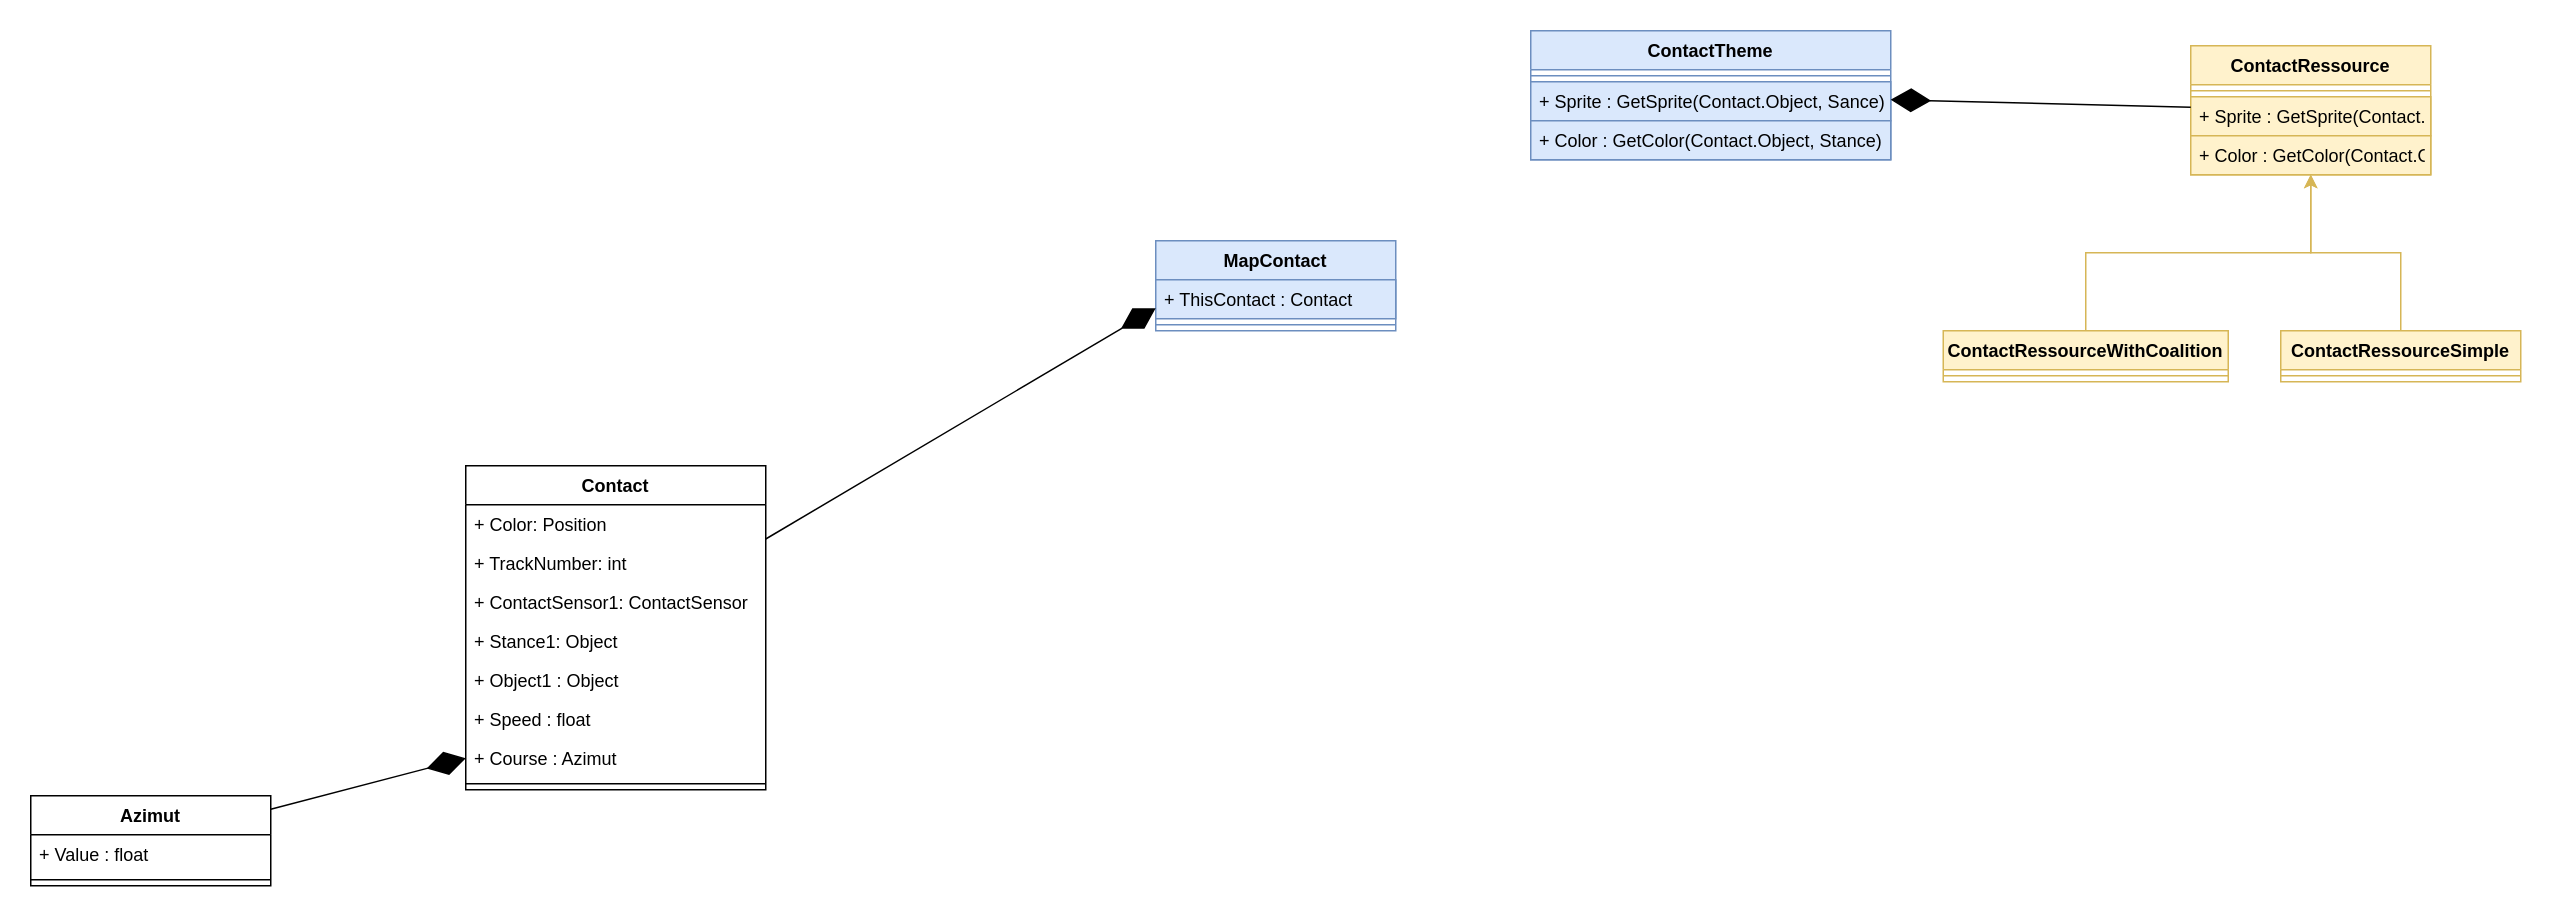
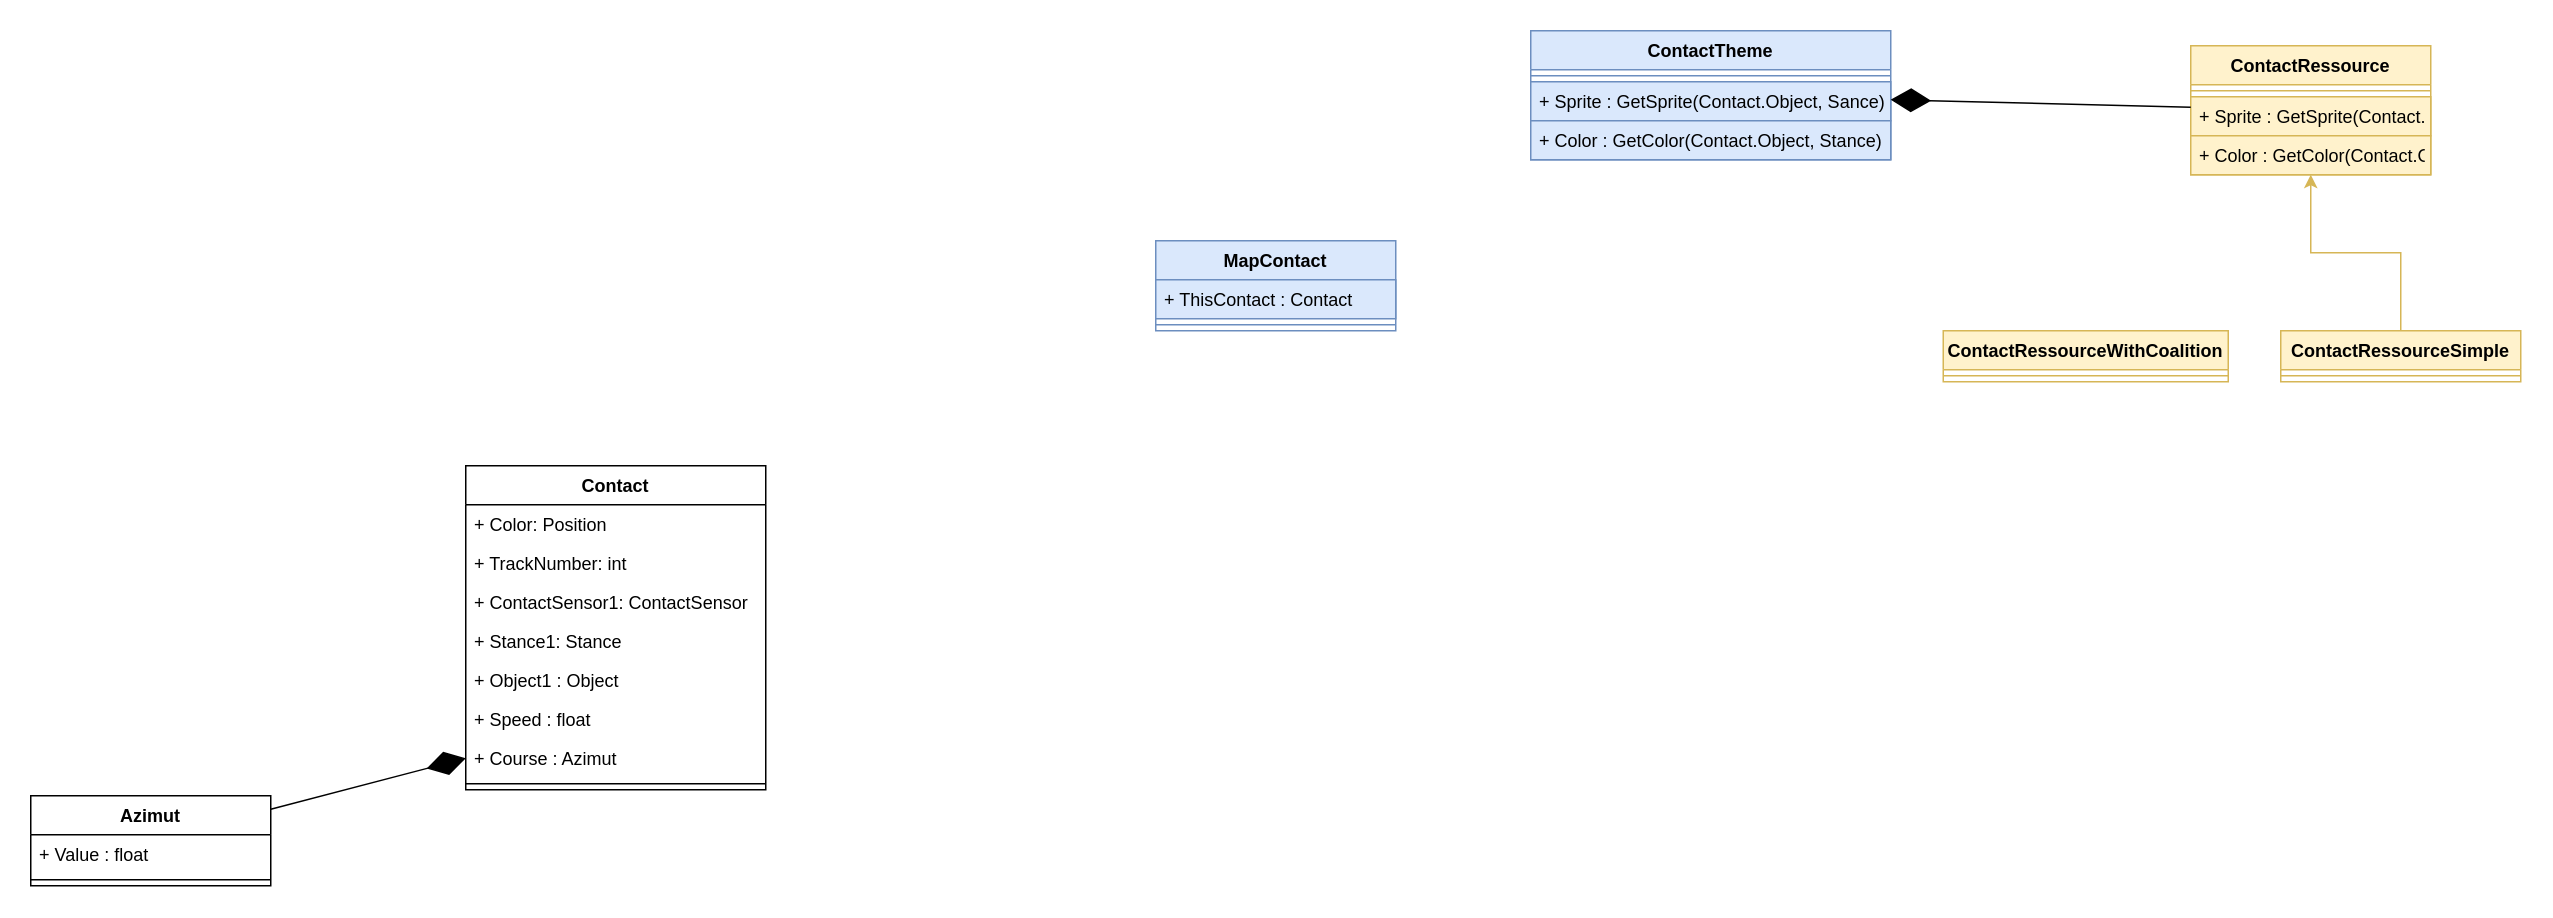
edge "ContactRessourceWithCoalition" -> "ContactRessource": removed
edge "Contact" -> "MapContact": removed
node "+ Stance1: Object": label "+ Stance1: Object" -> "+ Stance1: Stance"
